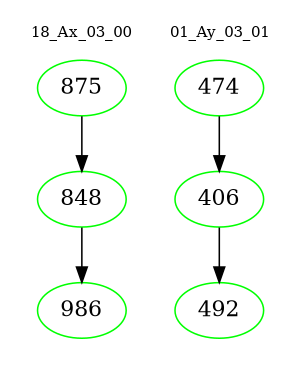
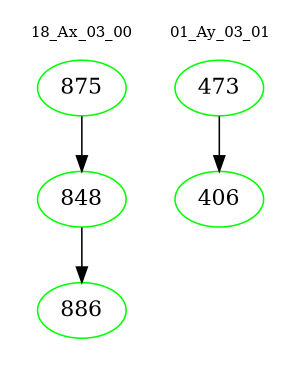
node "474": label "474" -> "473"
node "986": label "986" -> "886"
node "492": removed
